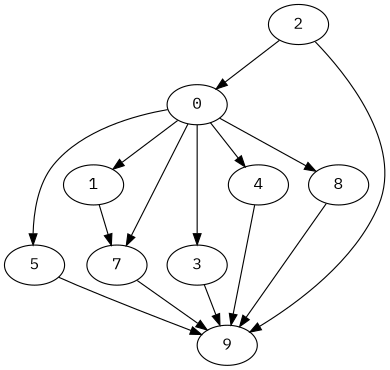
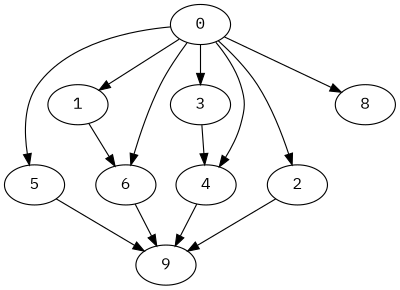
edge "2" -> "0": reversed
edge "8" -> "9": removed
node "7": label "7" -> "6"
edge "3" -> "9": now "3" -> "4"
